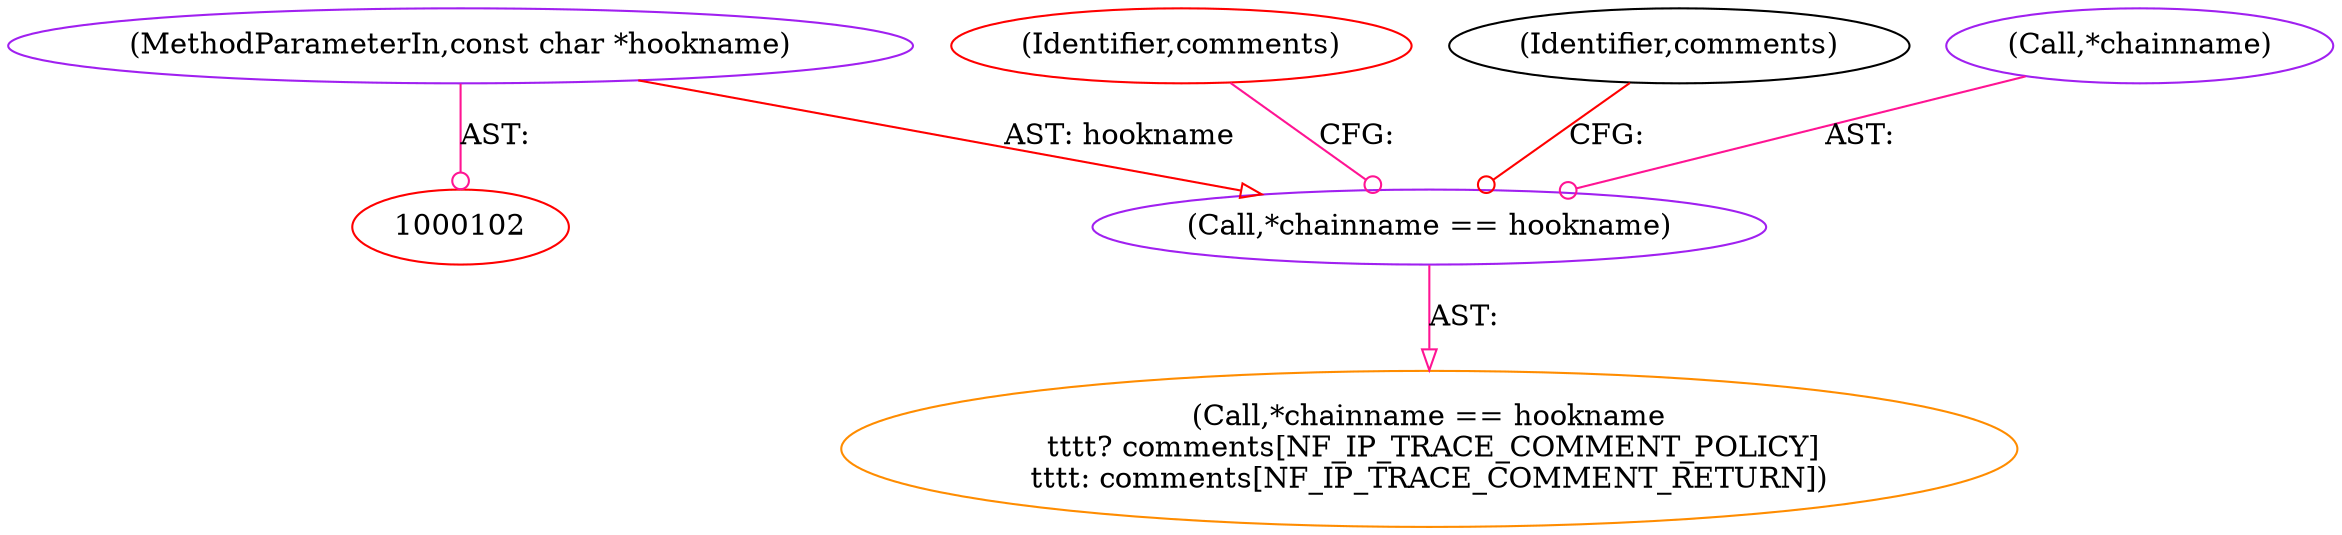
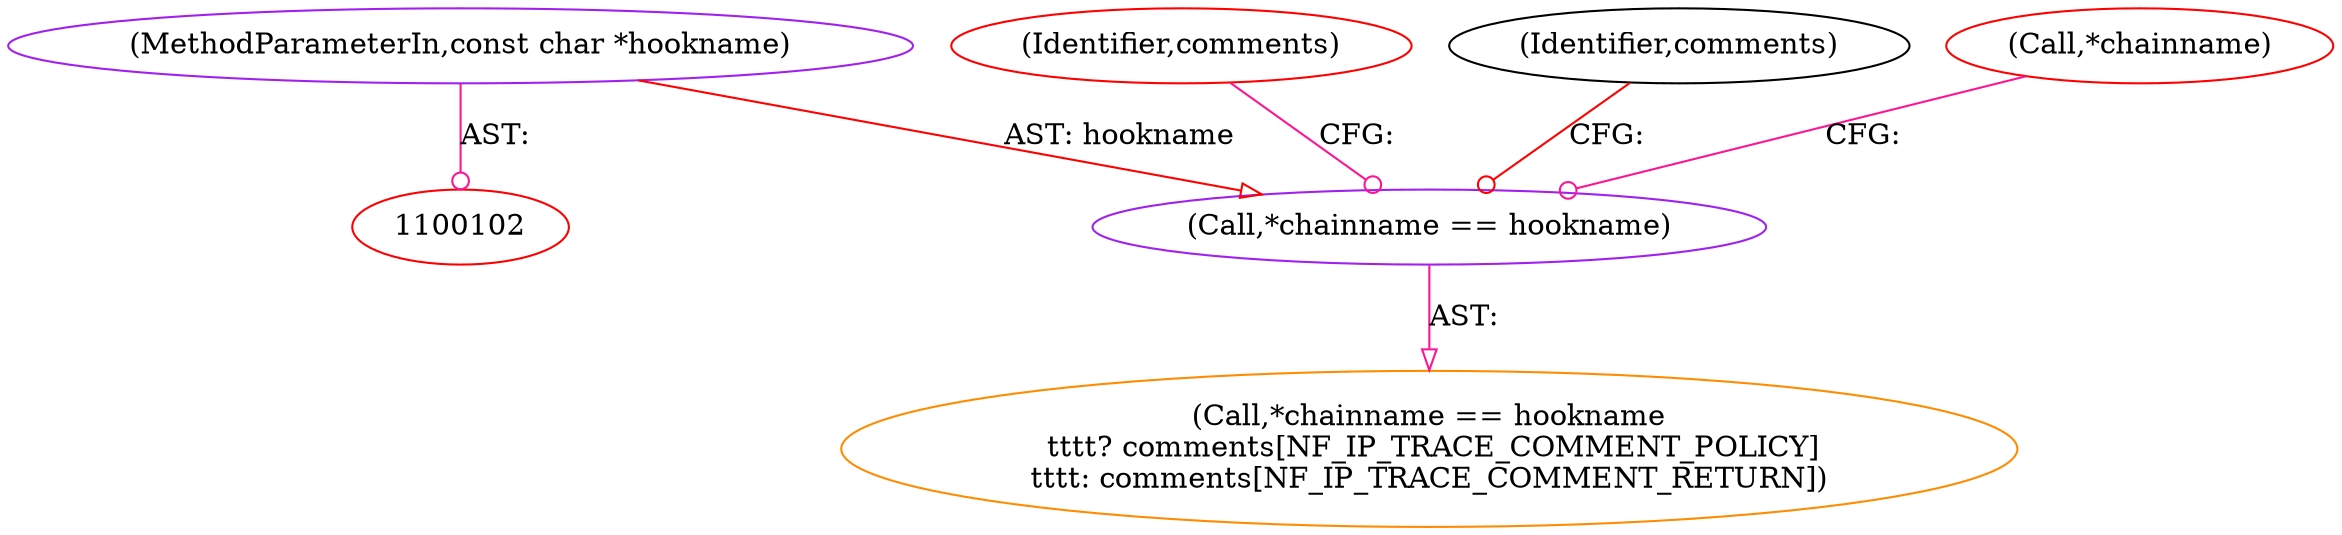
node "(Call,*chainname)": color purple -> red
edge "(Call,*chainname)" -> "(Call,*chainname == hookname)": label "AST: " -> "CFG: "
node "1000102": label "1000102" -> "1100102"
